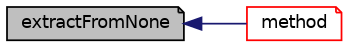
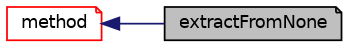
edge "method" -> "extractFromNone": reversed
